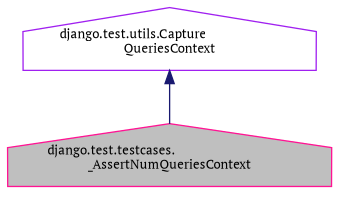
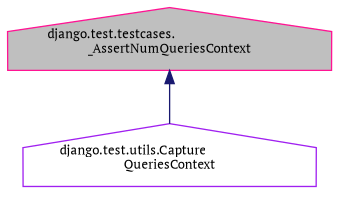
edge "django.test.testcases. _AssertNumQueriesContext" -> "django.test.utils.Capture QueriesContext": reversed
